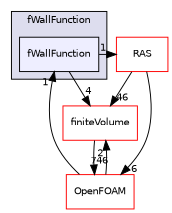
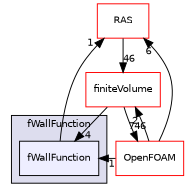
edge "fWallFunction" -> "finiteVolume": reversed
edge "RAS" -> "OpenFOAM": reversed
